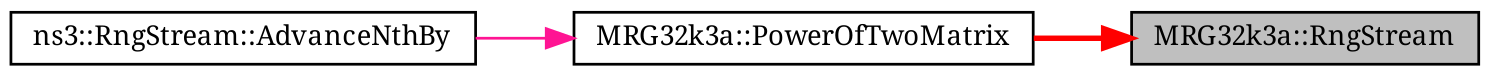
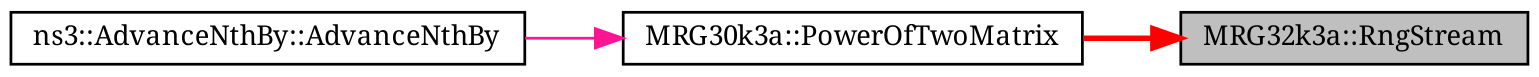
node "ns3::RngStream::AdvanceNthBy": label "ns3::RngStream::AdvanceNthBy" -> "ns3::AdvanceNthBy::AdvanceNthBy"
node "MRG32k3a::PowerOfTwoMatrix": label "MRG32k3a::PowerOfTwoMatrix" -> "MRG30k3a::PowerOfTwoMatrix"
